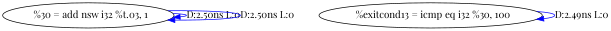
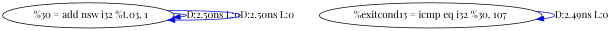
node "%exitcond13 = icmp eq i32 %30, 100": label "%exitcond13 = icmp eq i32 %30, 100" -> "%exitcond13 = icmp eq i32 %30, 107"
